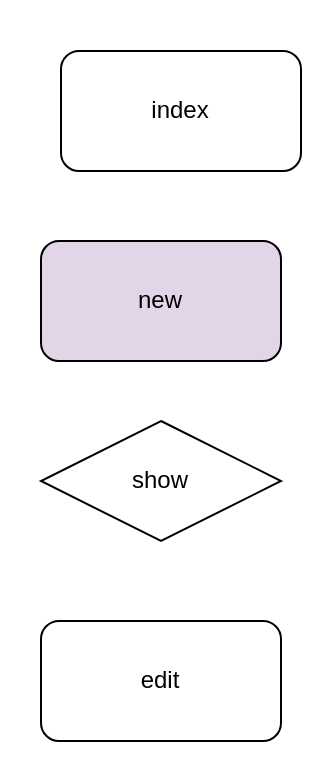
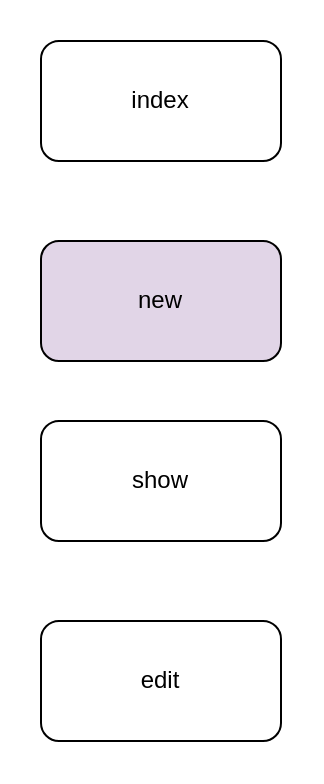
node "index": moved (181, 111) -> (161, 101)
node "show": shape diamond -> rounded rectangle
